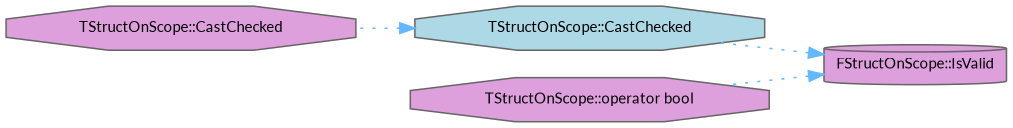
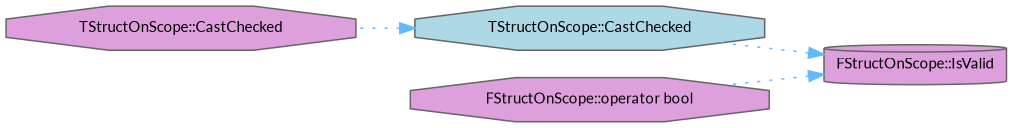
node "TStructOnScope::operator bool": label "TStructOnScope::operator bool" -> "FStructOnScope::operator bool"
